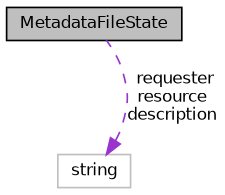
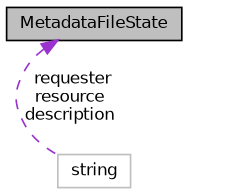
edge "MetadataFileState" -> "string": reversed
